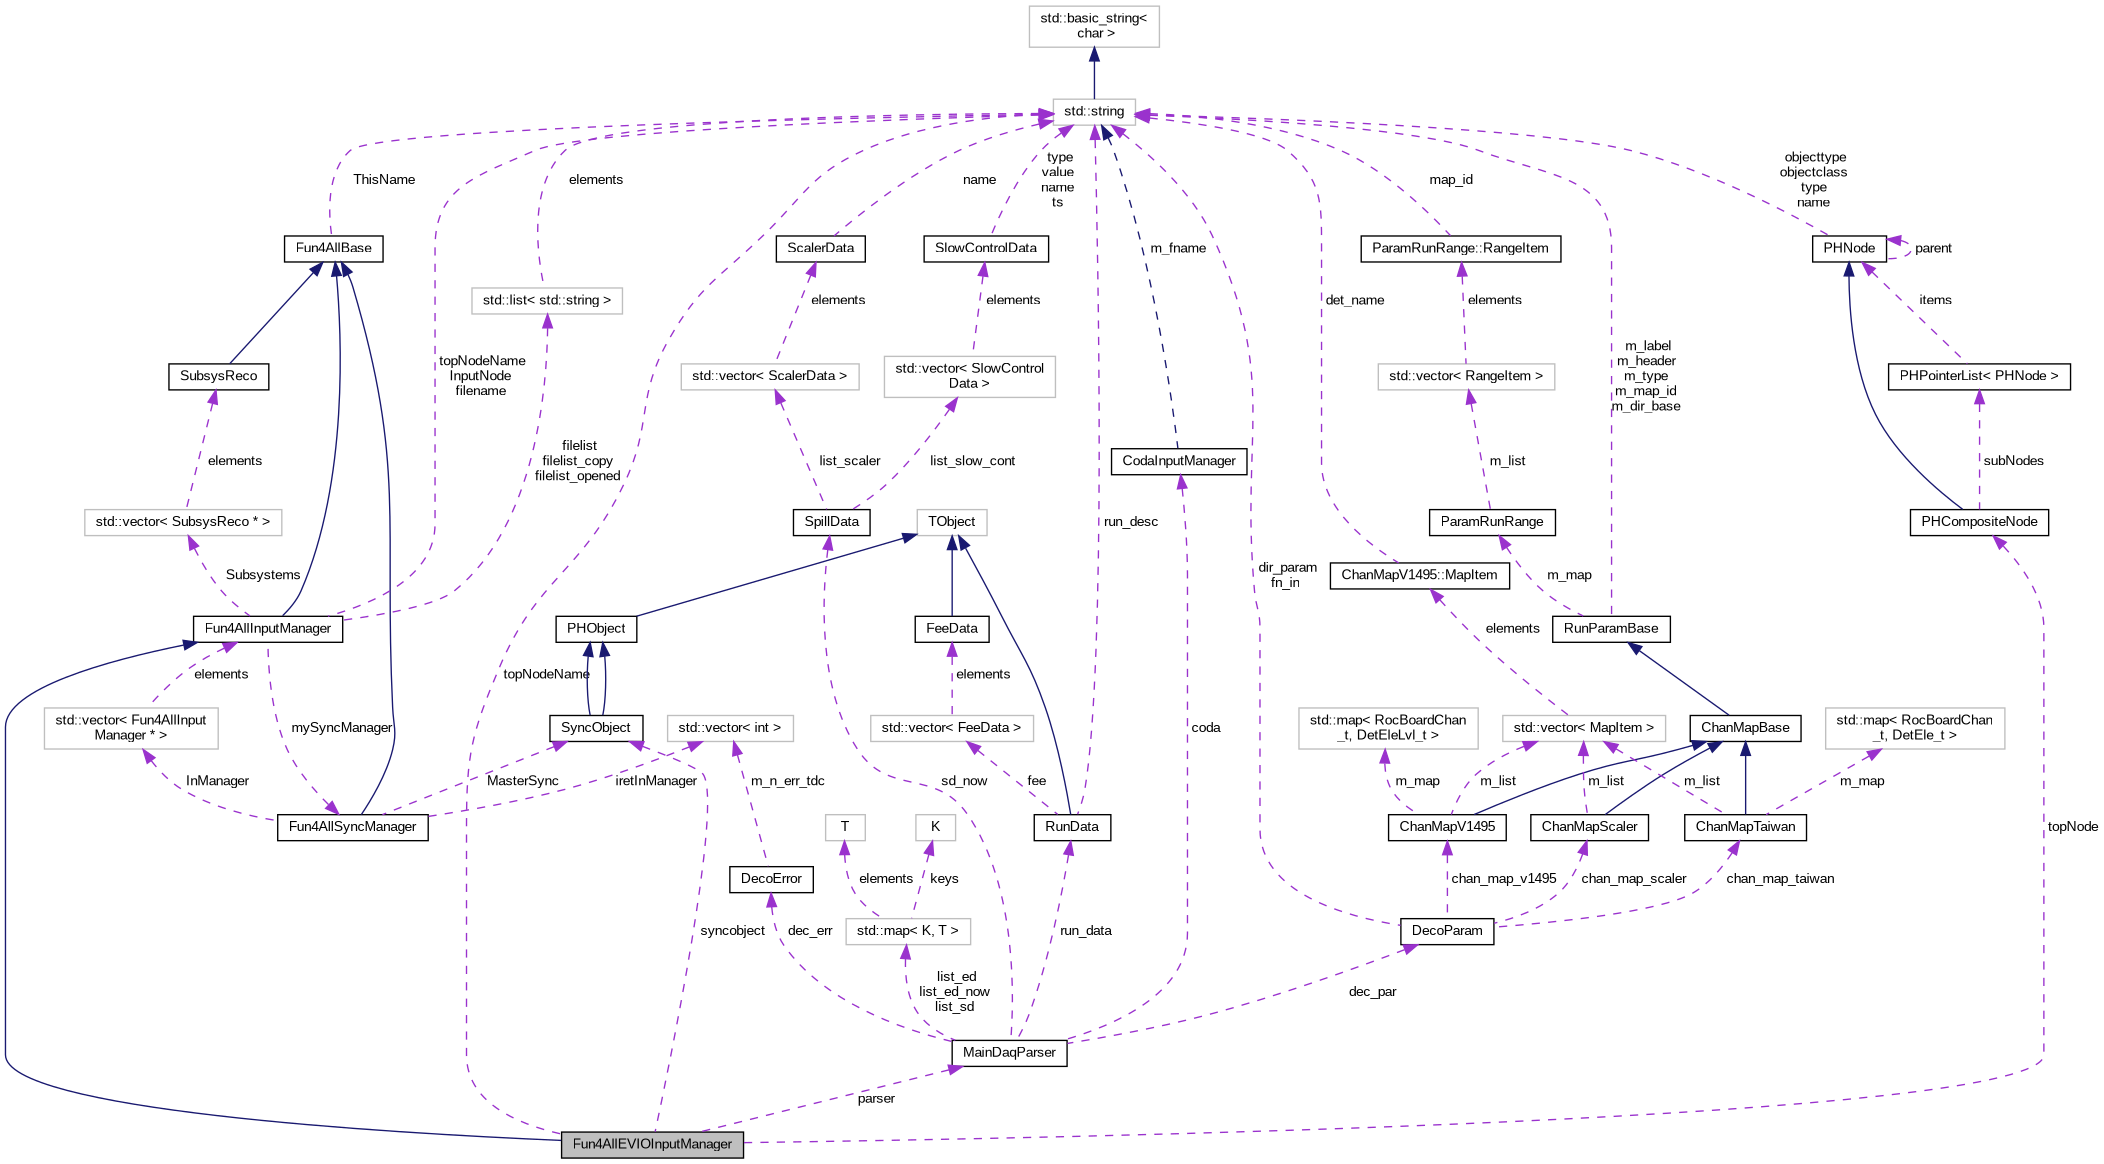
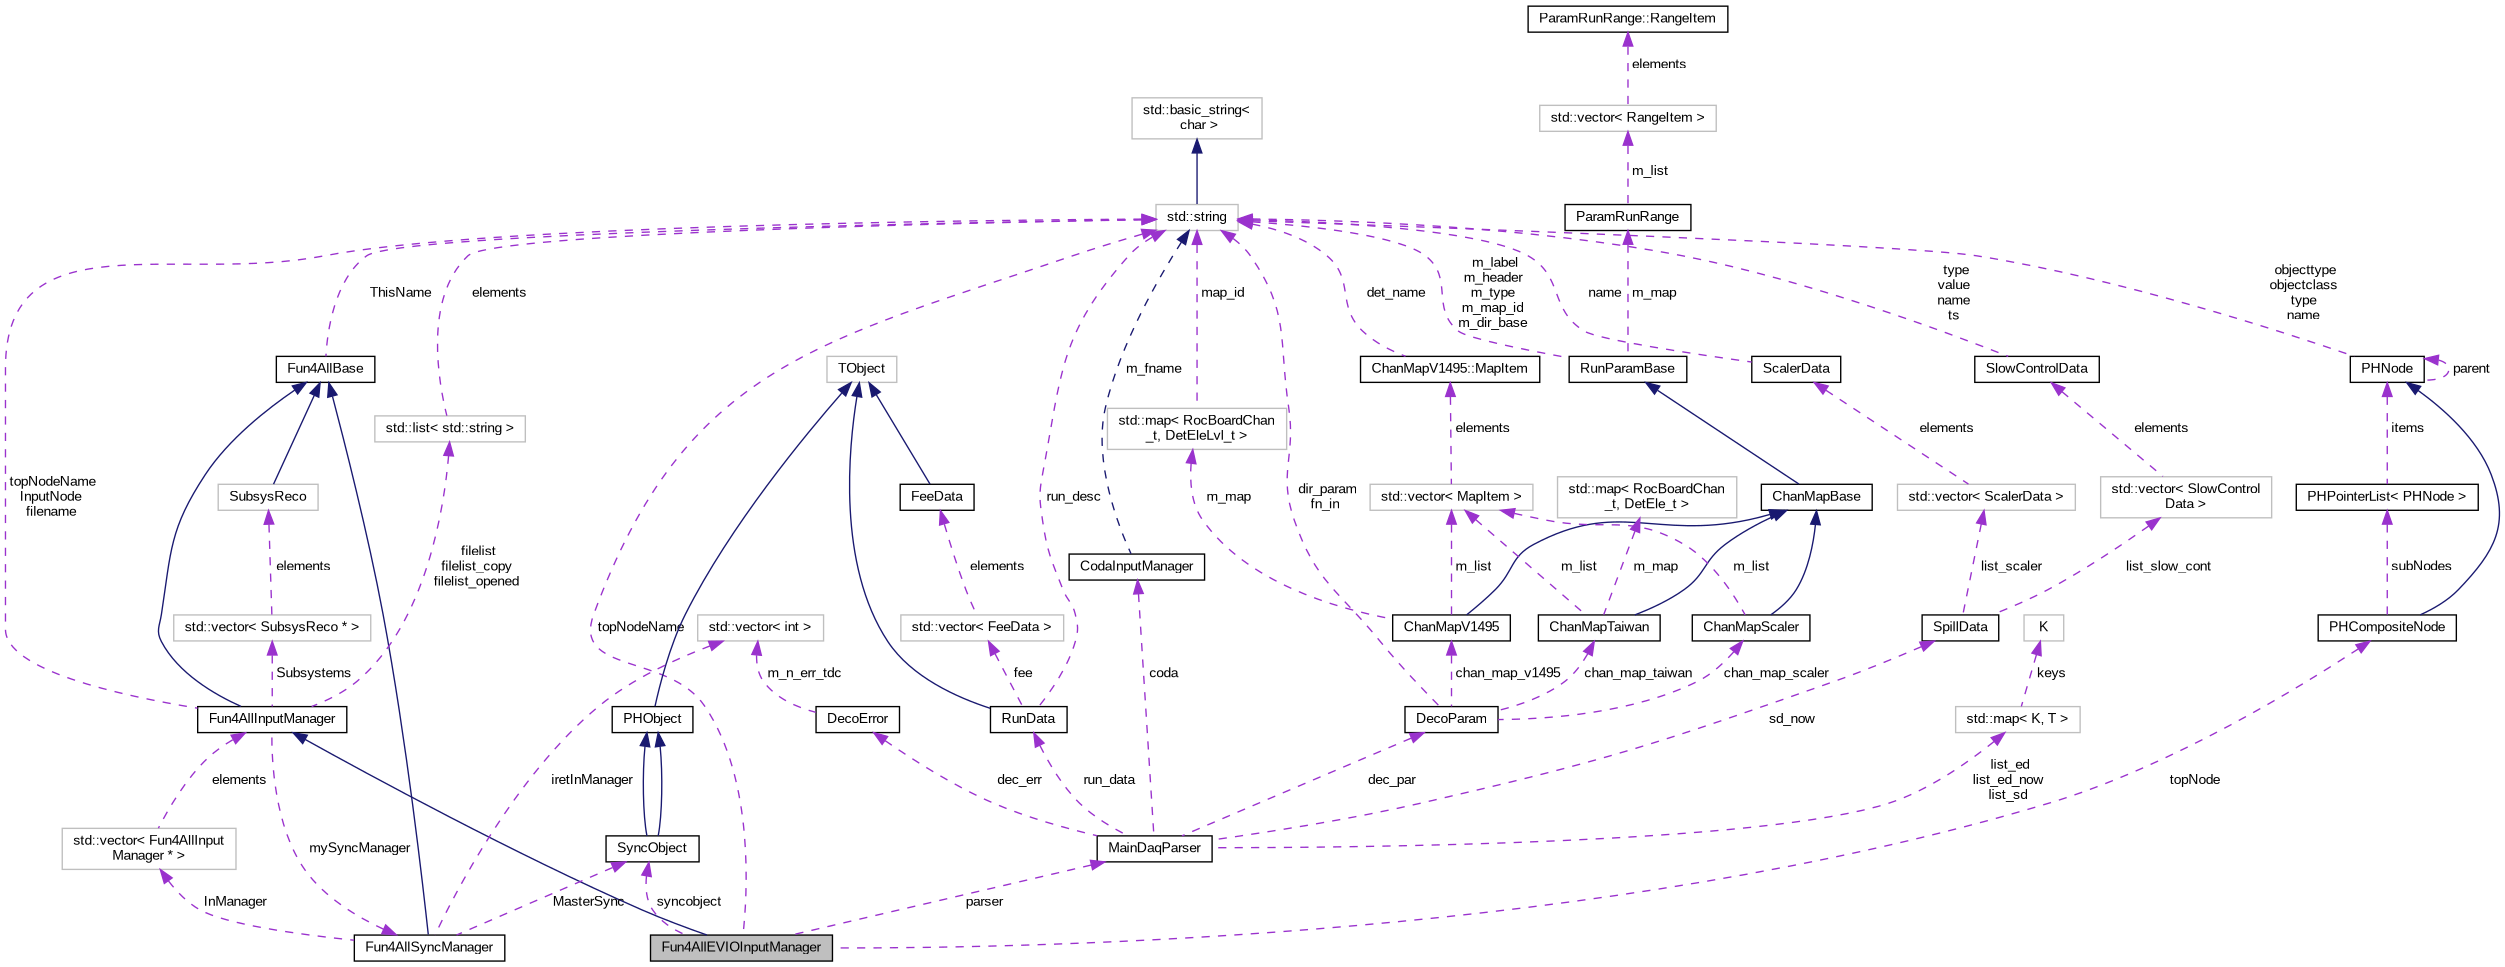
edge "ParamRunRange::RangeItem" -> "std::string": now "std::map< RocBoardChan _t, DetEleLvl_t >" -> "std::string"
node "SubsysReco": color black -> grey75
node "T": removed
